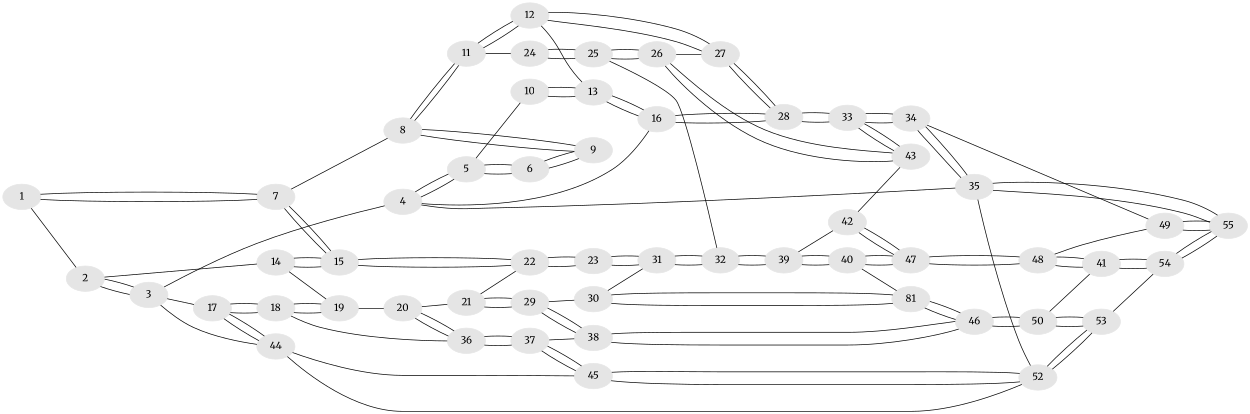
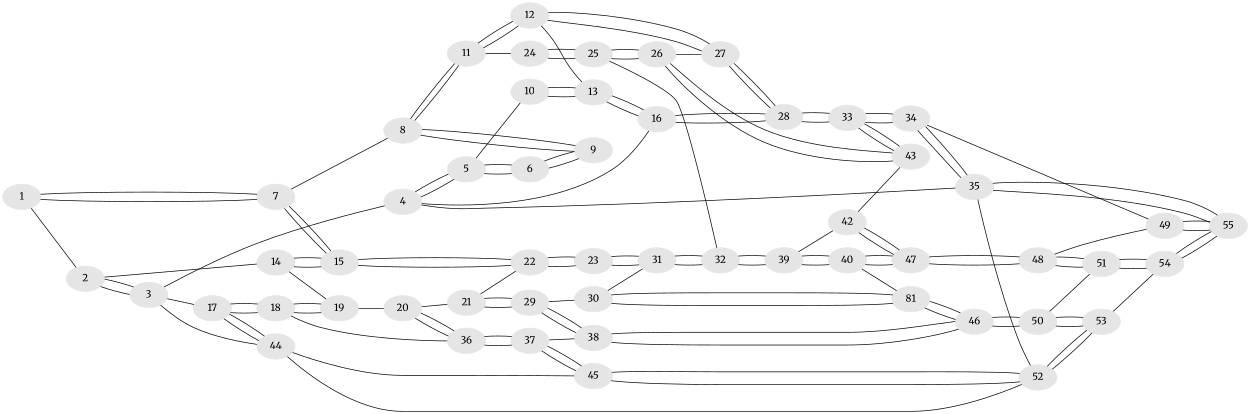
node "41": label "41" -> "51"
